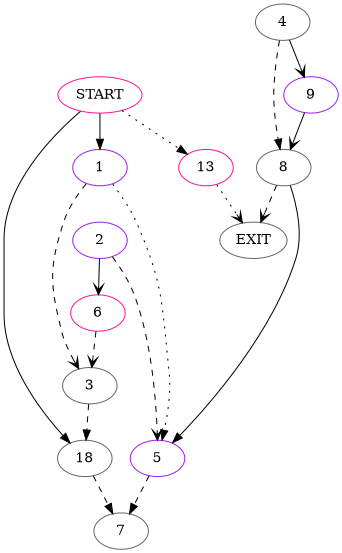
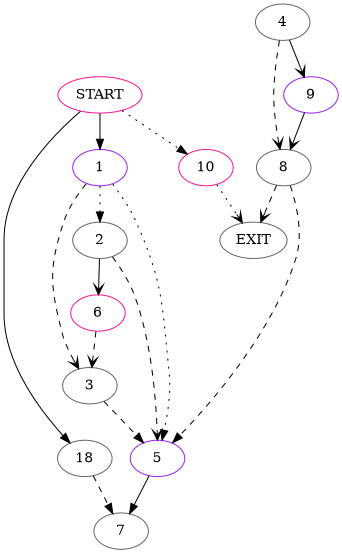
edge "4" -> "8": arrowhead normal -> vee
node "13": label "13" -> "10"
edge "1" -> "2": added
node "2": color purple -> gray40
edge "8" -> "5": style solid -> dashed
edge "3" -> "18": now "3" -> "5"
edge "5" -> "7": style dashed -> solid
